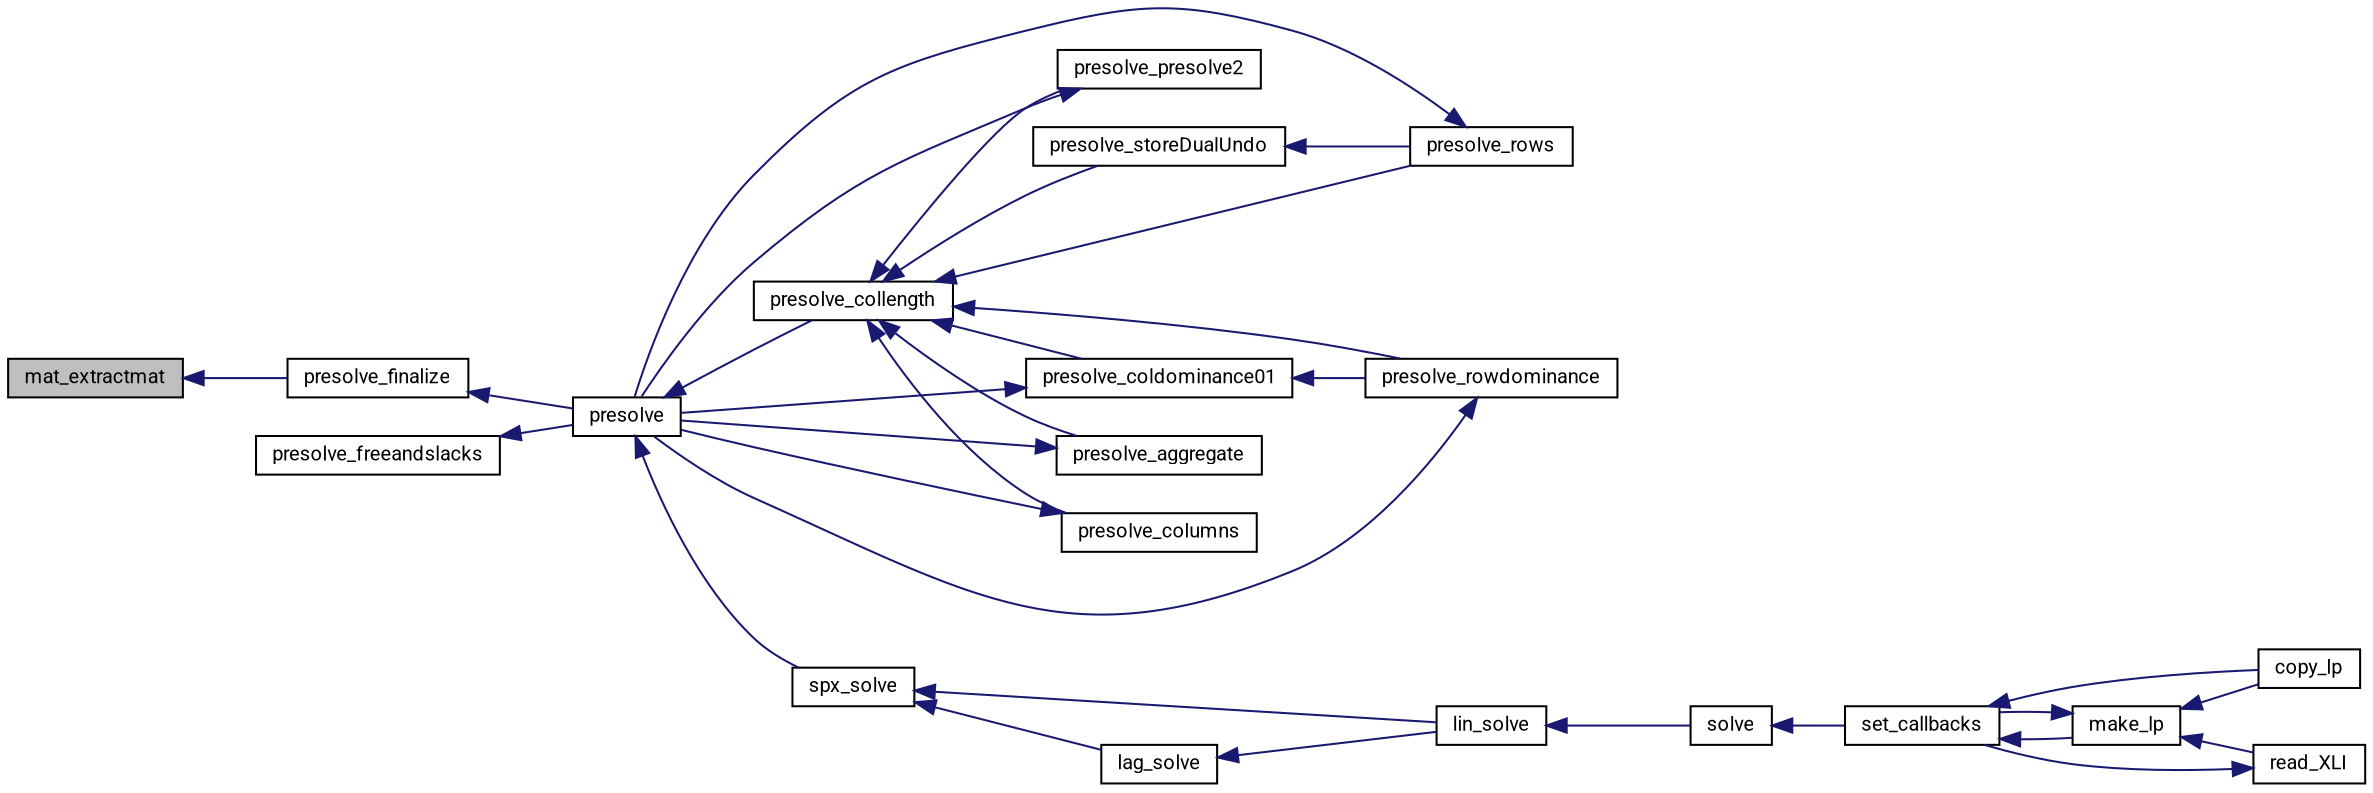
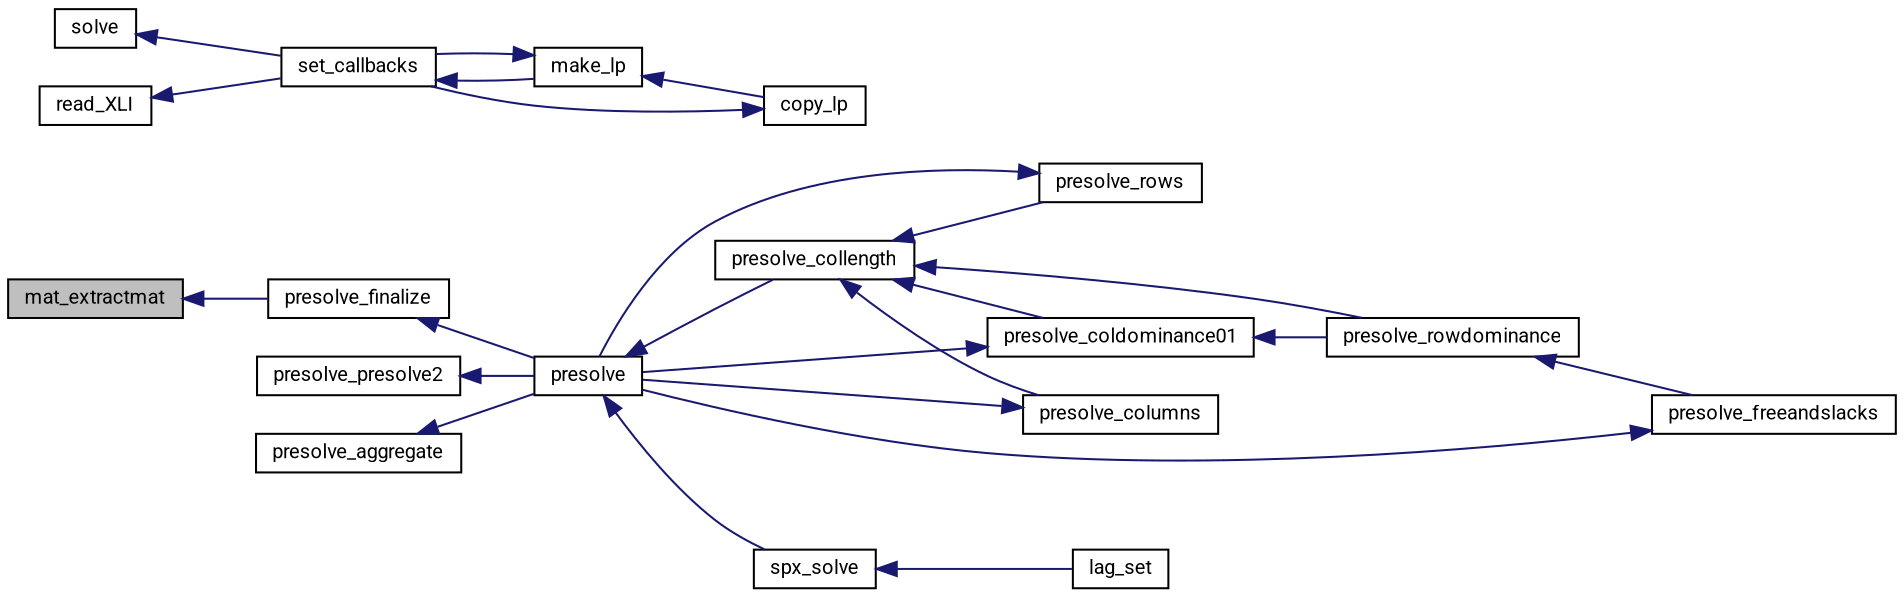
node "presolve_storeDualUndo": removed
edge "presolve_presolve2" -> "presolve_collength": removed
edge "presolve_aggregate" -> "presolve_collength": removed
edge "presolve" -> "presolve_rowdominance": now "presolve_freeandslacks" -> "presolve_rowdominance"
edge "copy_lp" -> "set_callbacks": reversed
node "lin_solve": removed
edge "read_XLI" -> "make_lp": removed
node "lag_solve": label "lag_solve" -> "lag_set"
